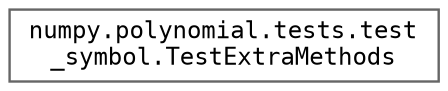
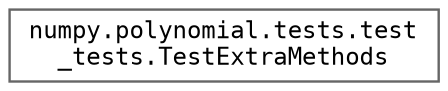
node "numpy.polynomial.tests.test _symbol.TestExtraMethods": label "numpy.polynomial.tests.test _symbol.TestExtraMethods" -> "numpy.polynomial.tests.test _tests.TestExtraMethods"
